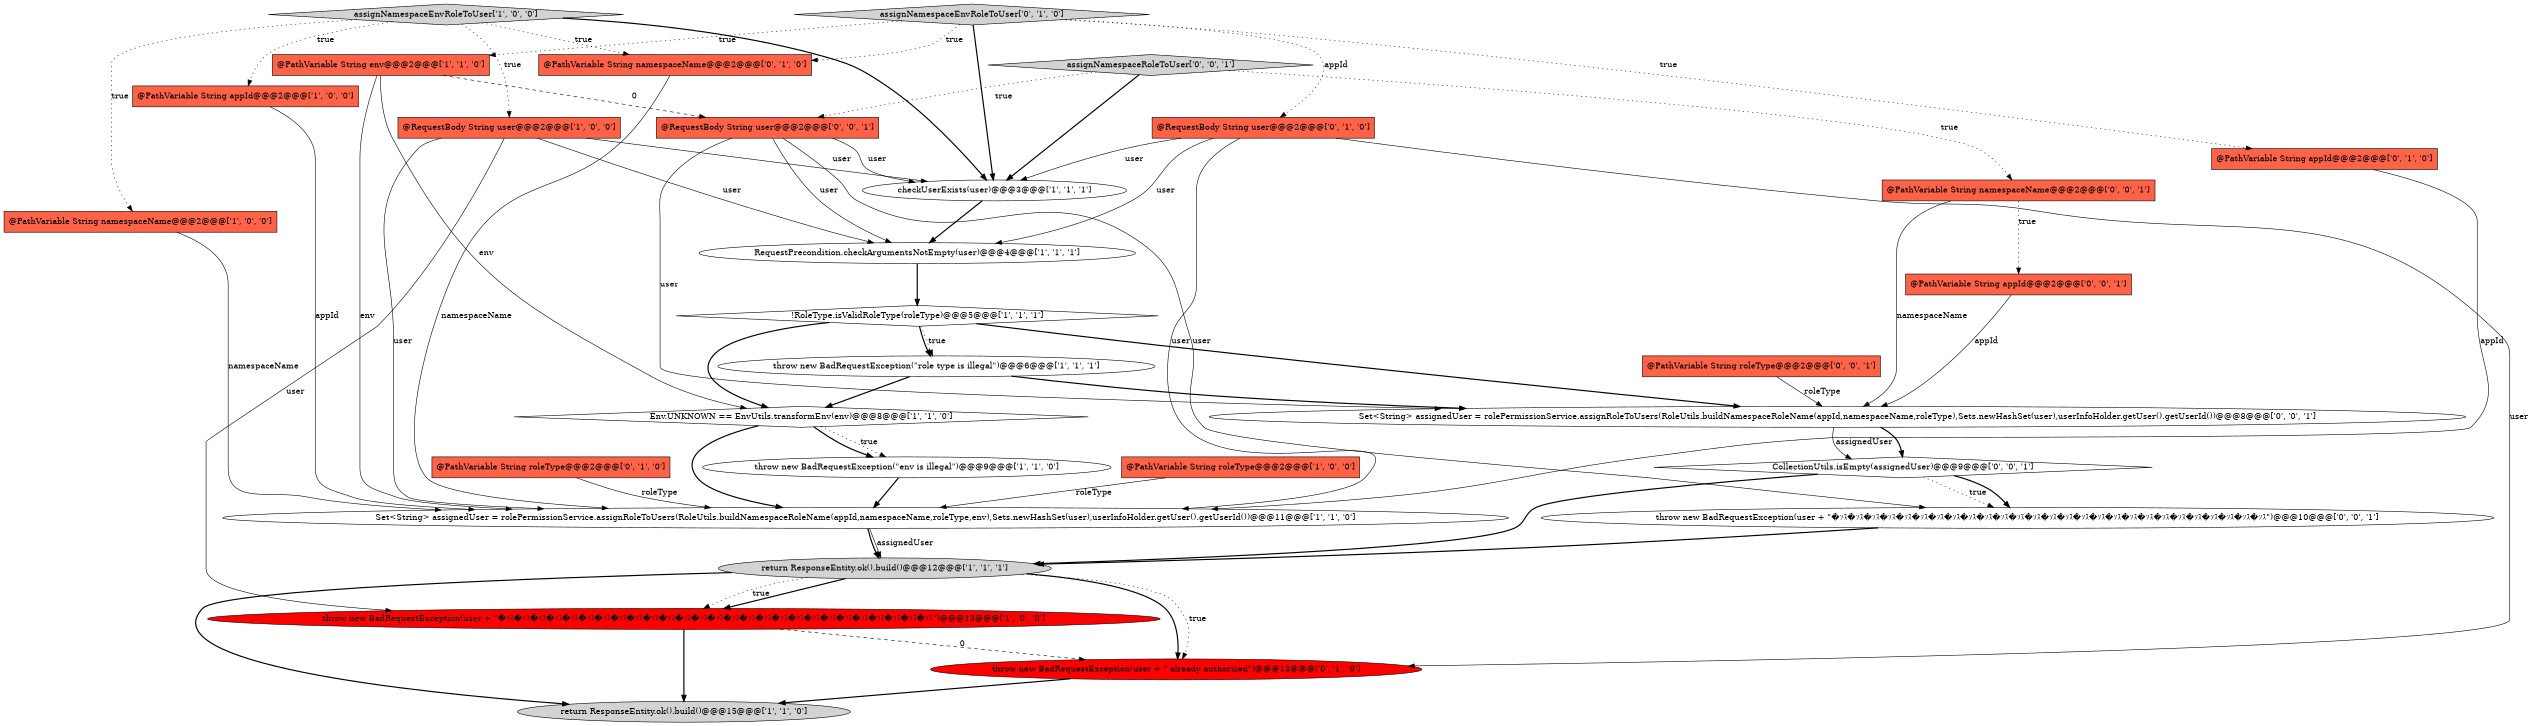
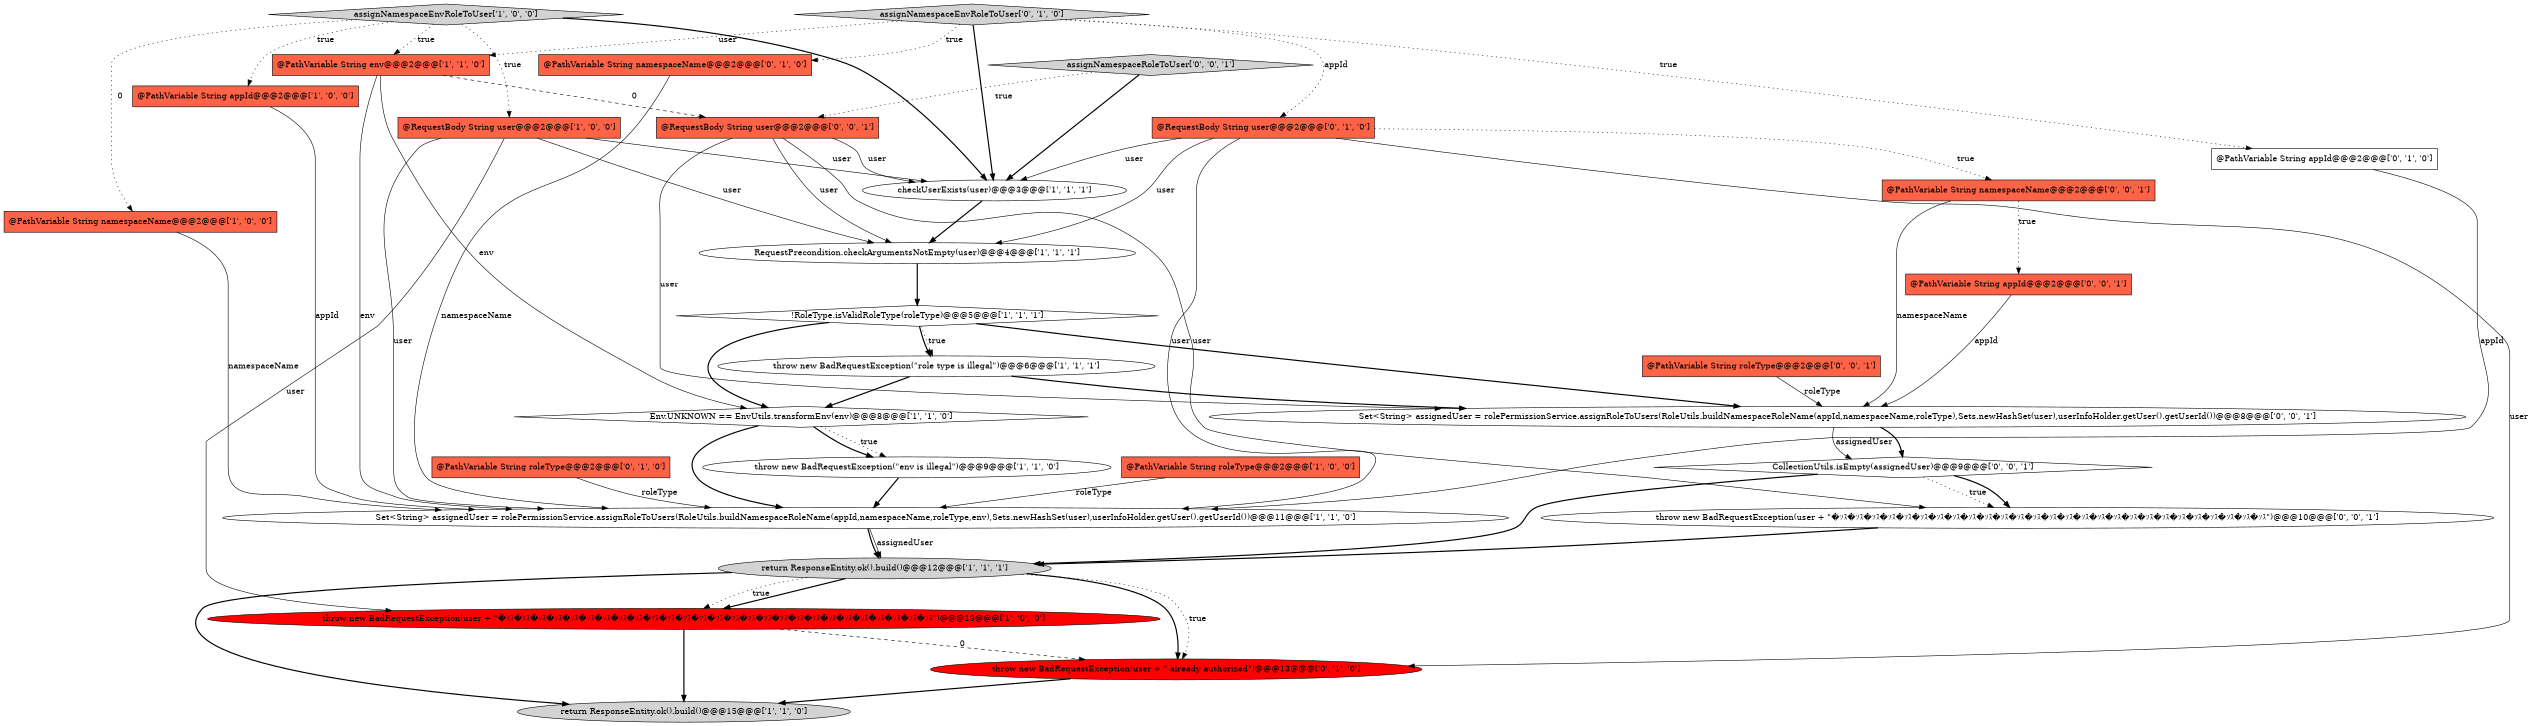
edge "assignNamespaceEnvRoleToUser['1', '0', '0']" -> "@PathVariable String namespaceName@@@2@@@['0', '1', '0']": now "assignNamespaceEnvRoleToUser['1', '0', '0']" -> "@PathVariable String env@@@2@@@['1', '1', '0']"
edge "assignNamespaceEnvRoleToUser['0', '1', '0']" -> "@PathVariable String env@@@2@@@['1', '1', '0']": label "true" -> "user"
edge "assignNamespaceEnvRoleToUser['1', '0', '0']" -> "@PathVariable String namespaceName@@@2@@@['1', '0', '0']": label "true" -> "0"
edge "assignNamespaceRoleToUser['0', '0', '1']" -> "@PathVariable String namespaceName@@@2@@@['0', '0', '1']": now "@RequestBody String user@@@2@@@['0', '1', '0']" -> "@PathVariable String namespaceName@@@2@@@['0', '0', '1']"
node "@PathVariable String appId@@@2@@@['0', '1', '0']": fillcolor tomato -> white
